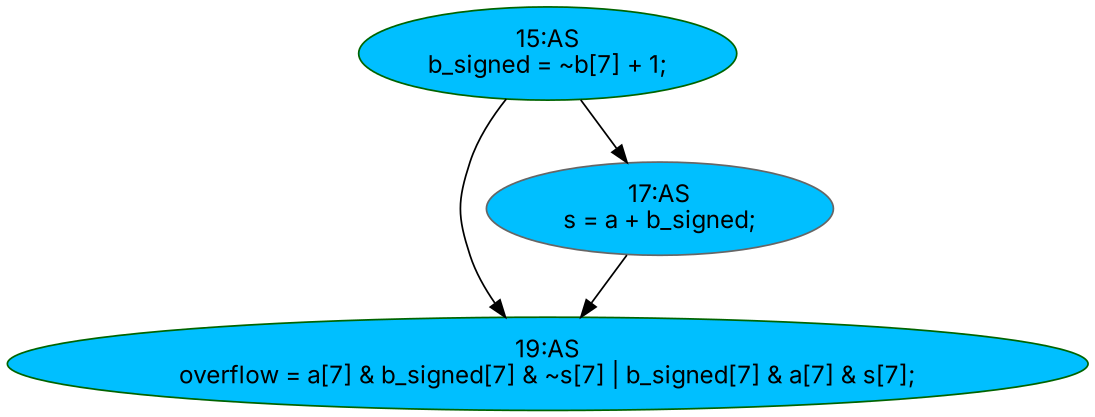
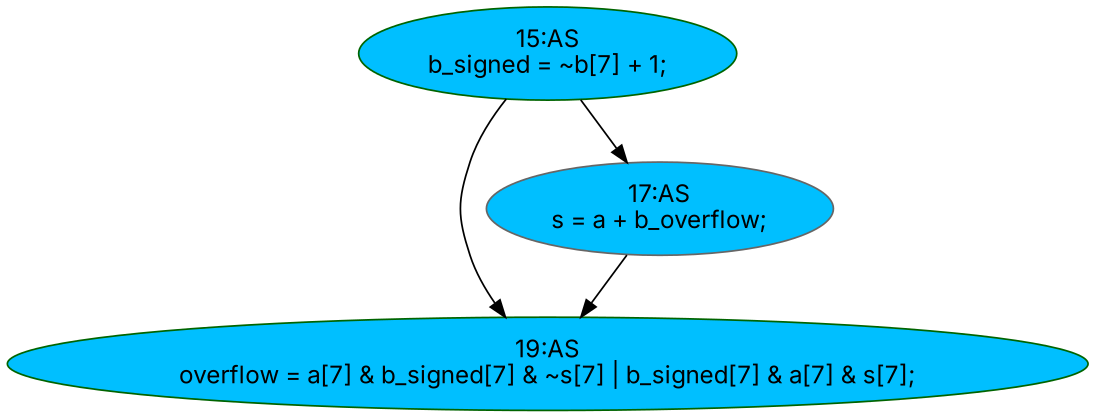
node "17:AS s = a + b_signed;": label "17:AS s = a + b_signed;" -> "17:AS s = a + b_overflow;"
